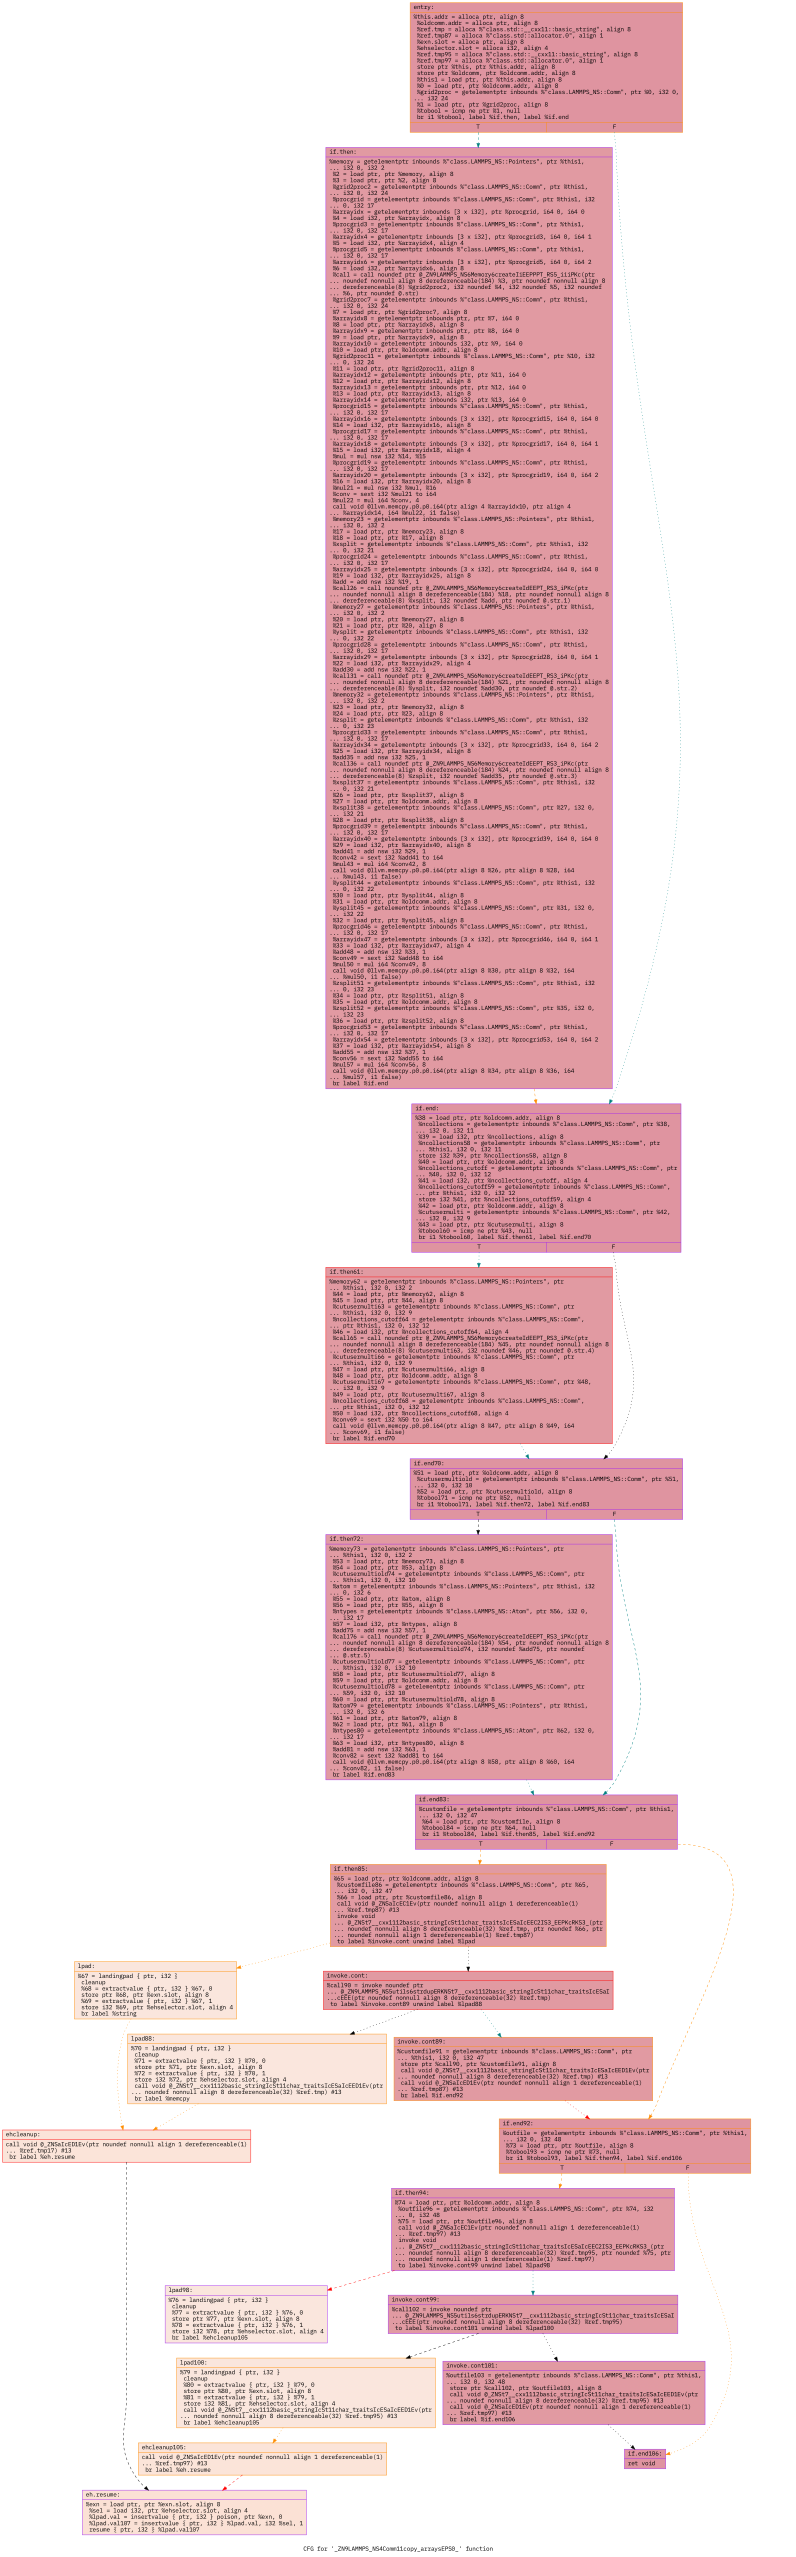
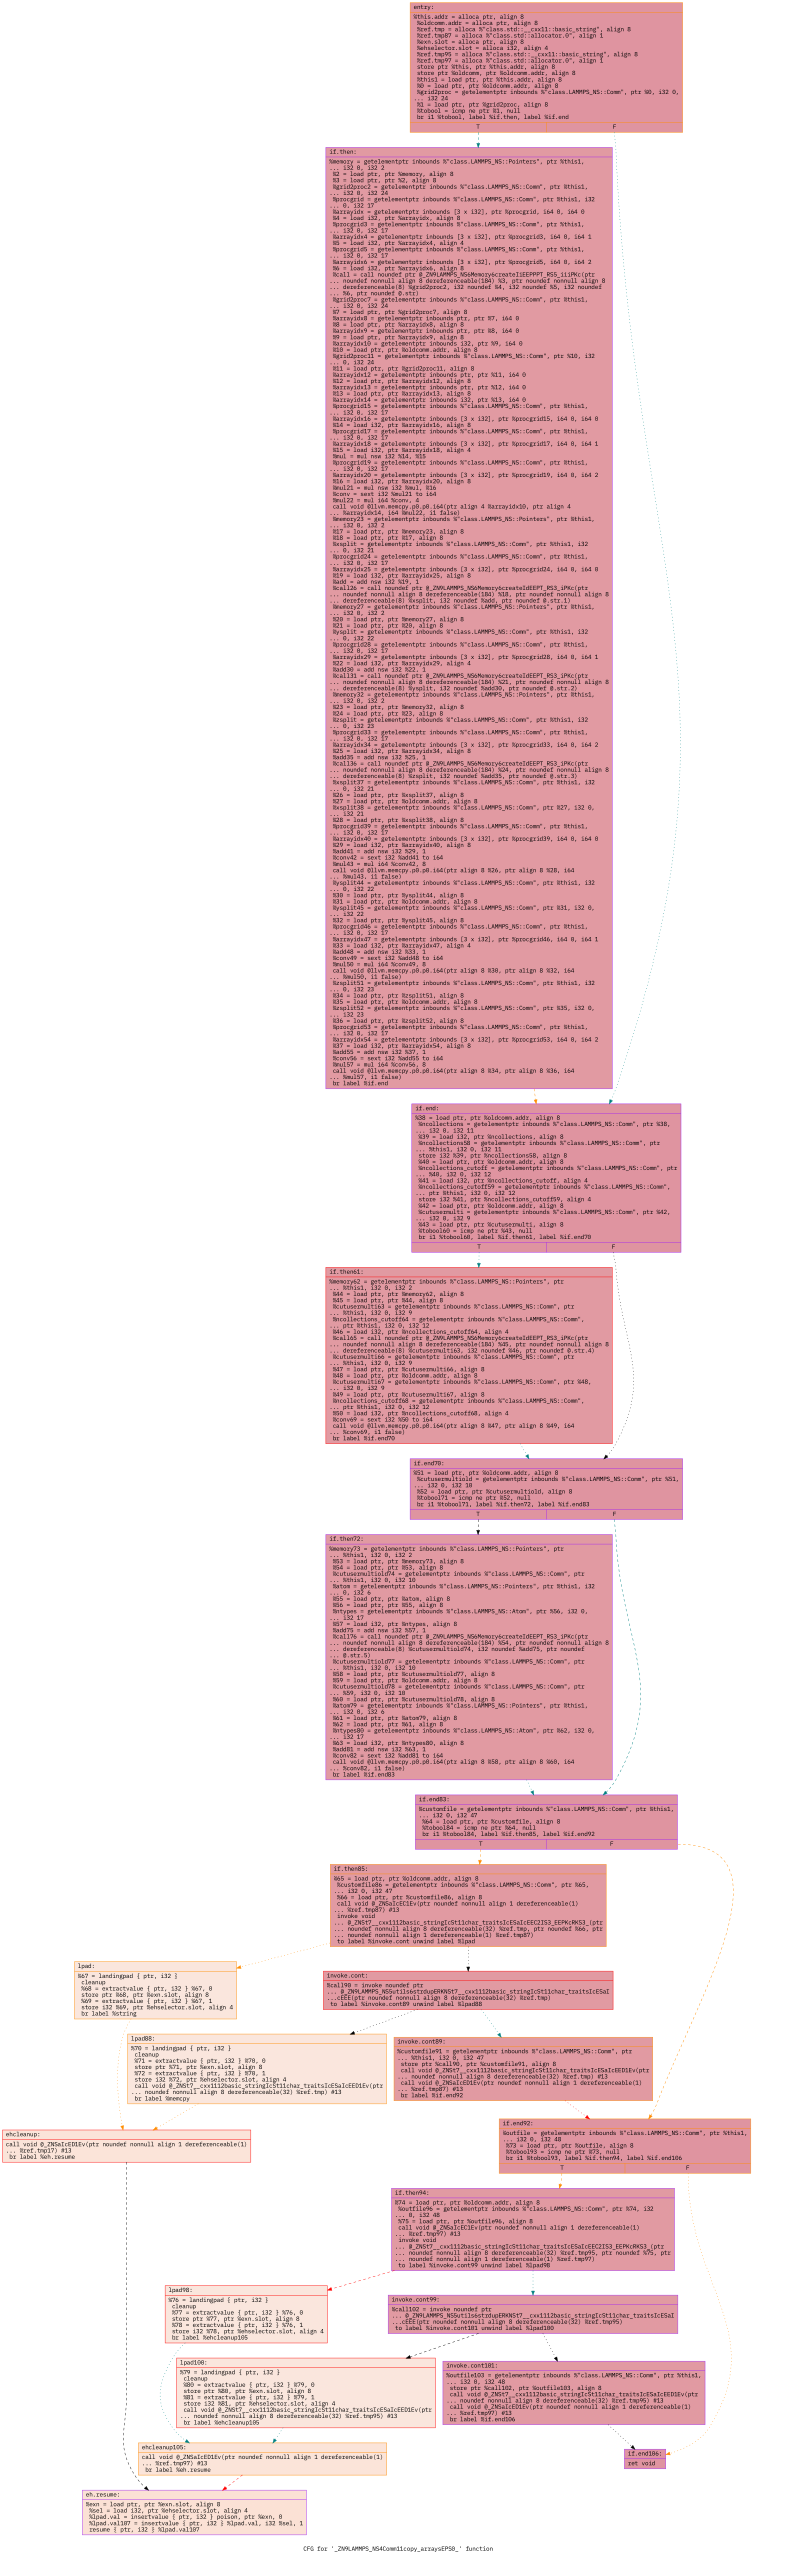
node "lpad98:": color purple -> red
edge "lpad98:" -> "ehcleanup105:": added
node "lpad100:": color darkorange -> red
edge "lpad100:" -> "ehcleanup105:": color darkorange -> teal
